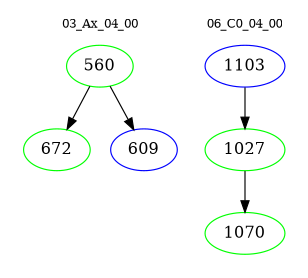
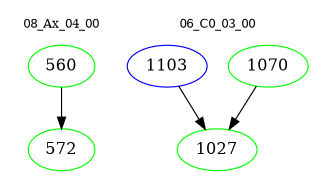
cluster "03_Ax_04_00": label "03_Ax_04_00" -> "08_Ax_04_00"
cluster "06_C0_04_00": label "06_C0_04_00" -> "06_C0_03_00"
node "672": label "672" -> "572"
node "609": removed
edge "1027" -> "1070": reversed
